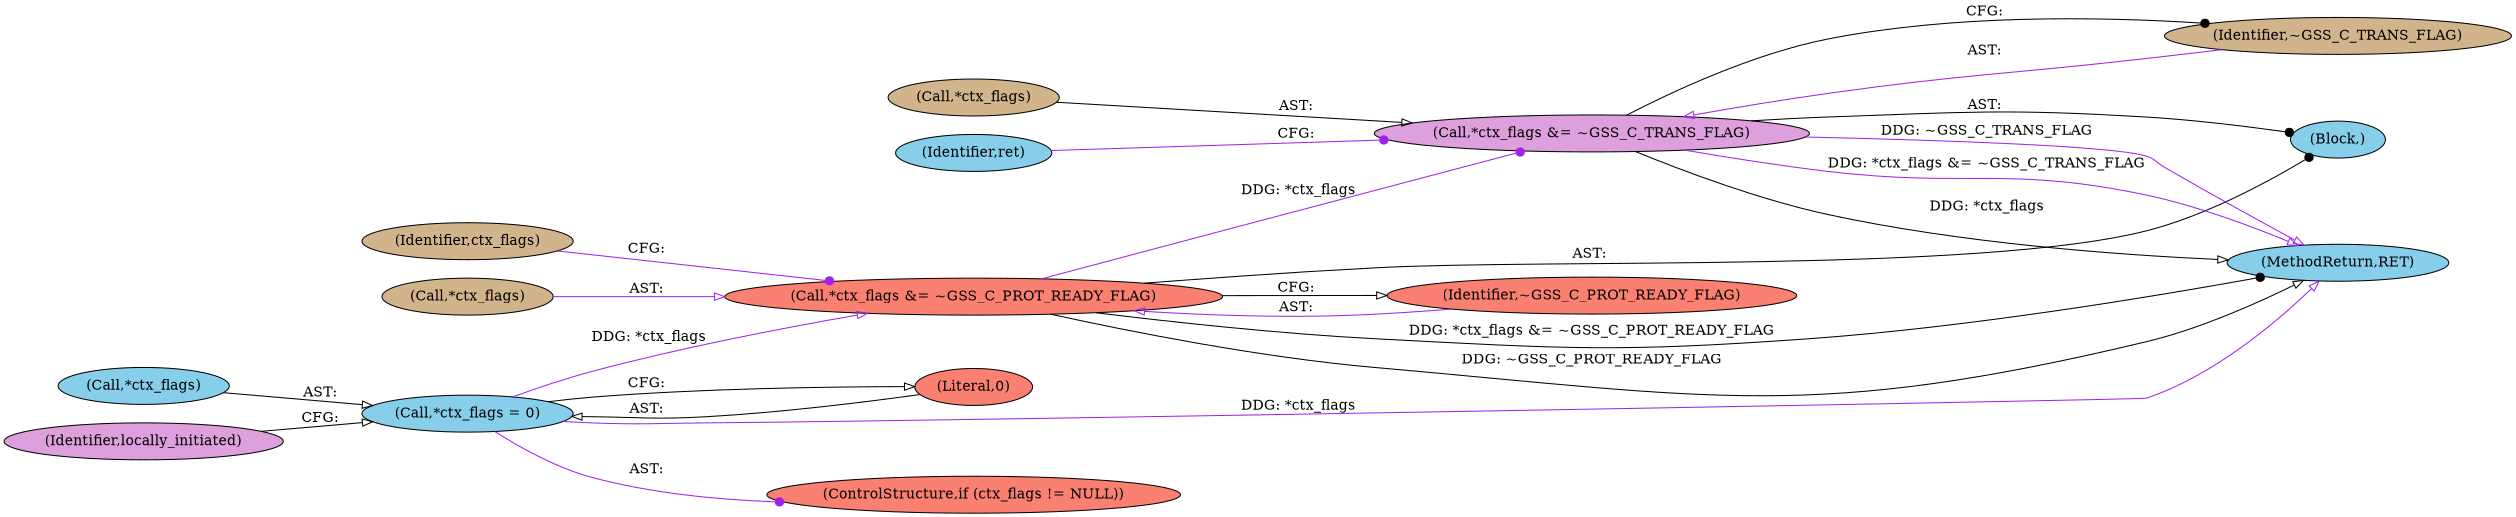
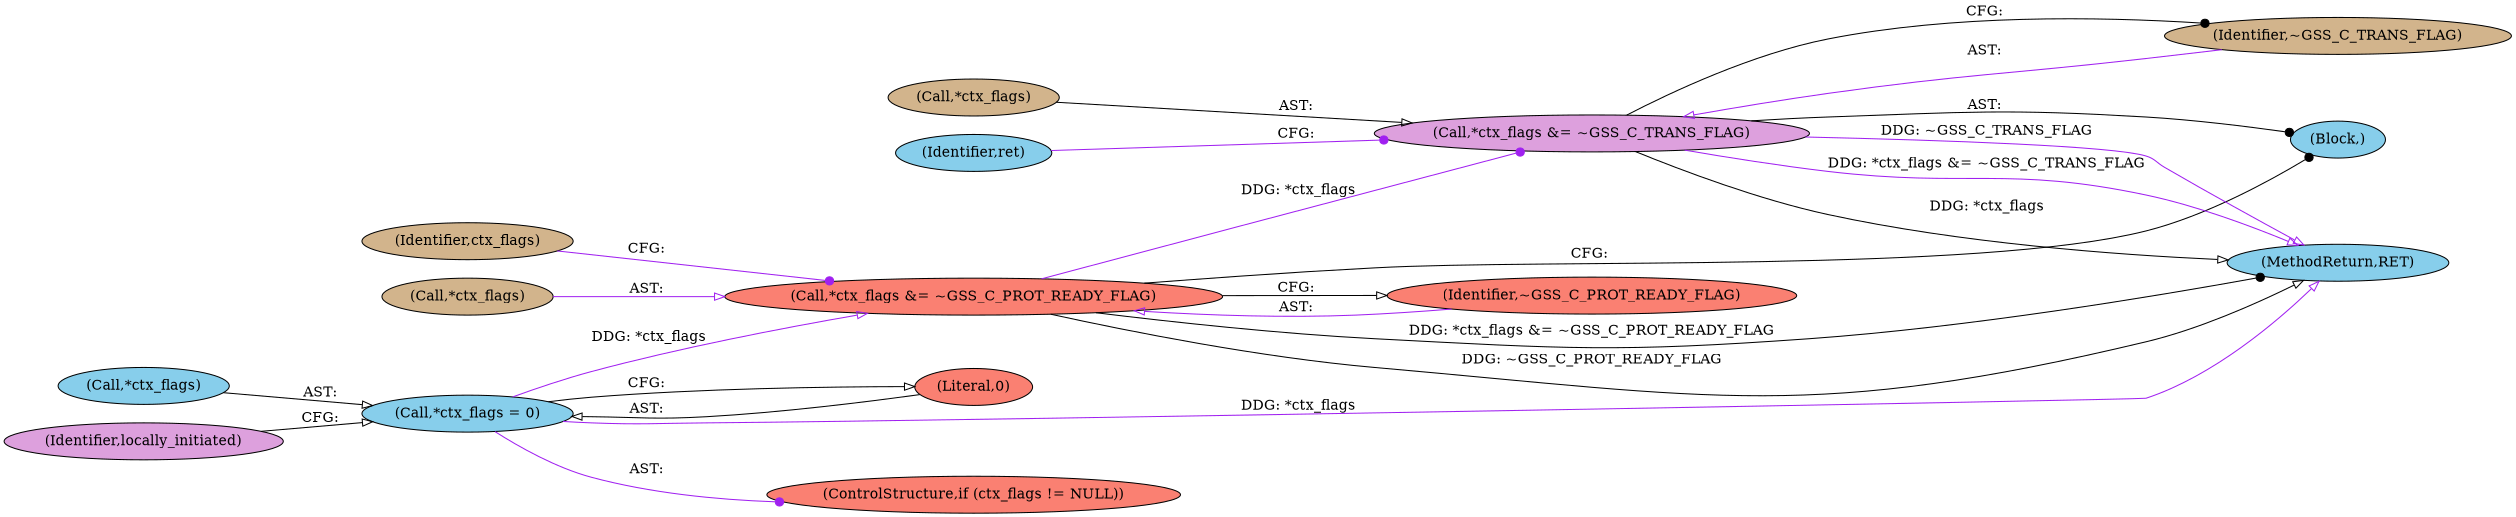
edge "(Call,*ctx_flags &= ~GSS_C_PROT_READY_FLAG)" -> "(Block,)": label "AST: " -> "CFG: "
